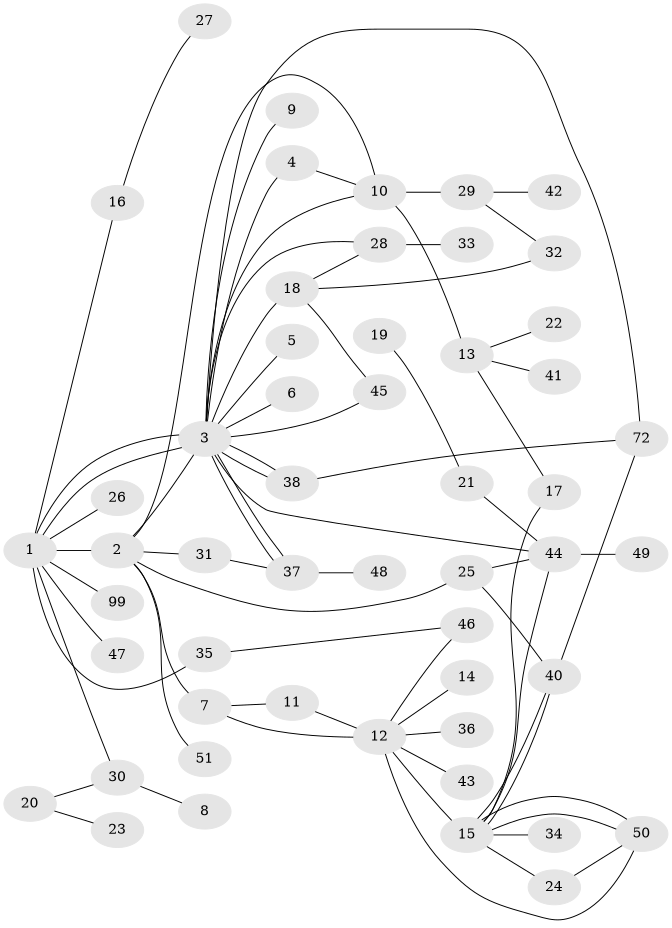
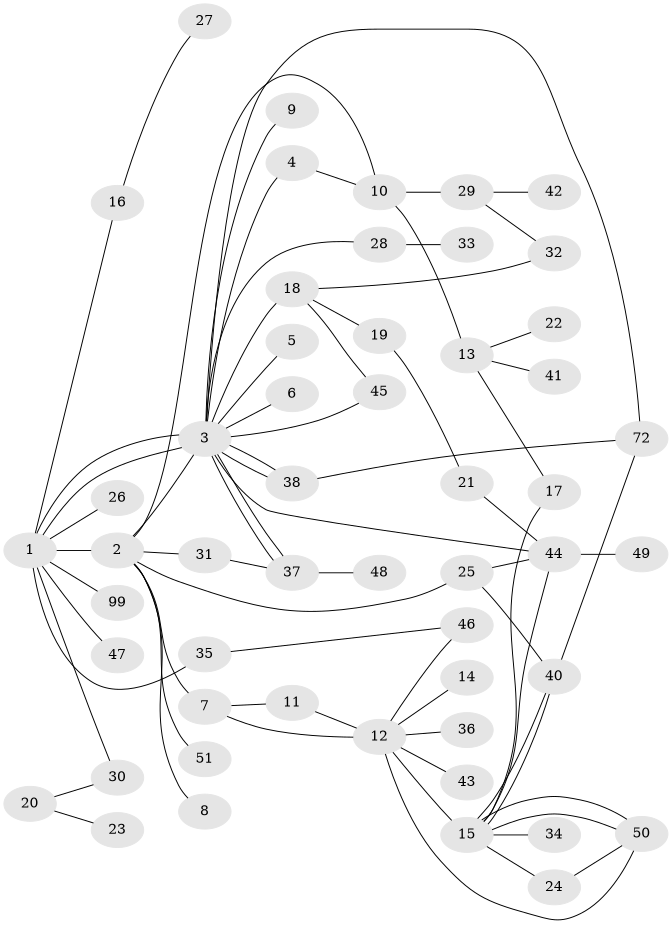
edge "28" -- "18": now "19" -- "18"
edge "10" -- "3": removed
edge "30" -- "8": now "2" -- "8"
